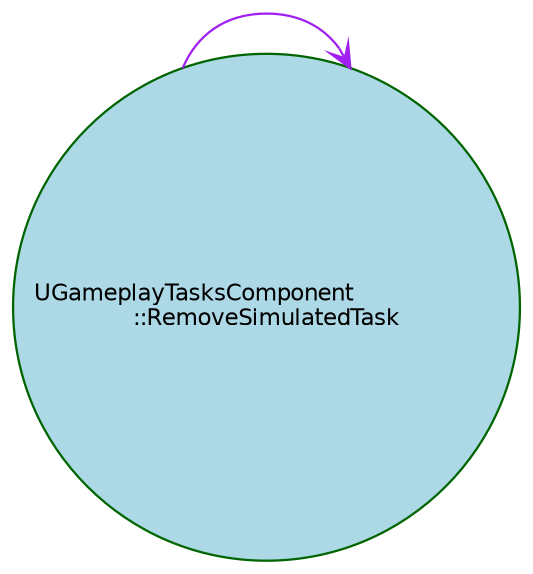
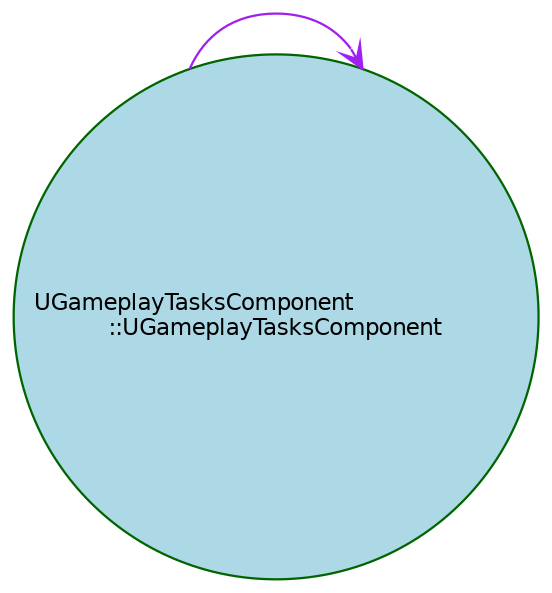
node "UGameplayTasksComponent ::RemoveSimulatedTask": label "UGameplayTasksComponent ::RemoveSimulatedTask" -> "UGameplayTasksComponent ::UGameplayTasksComponent"
